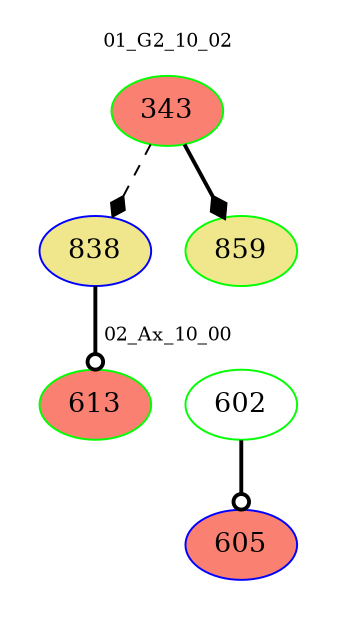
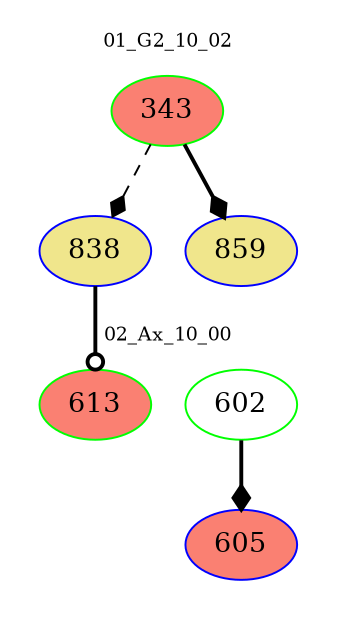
node "859": color green -> blue
edge "602" -> "605": arrowhead odot -> diamond
